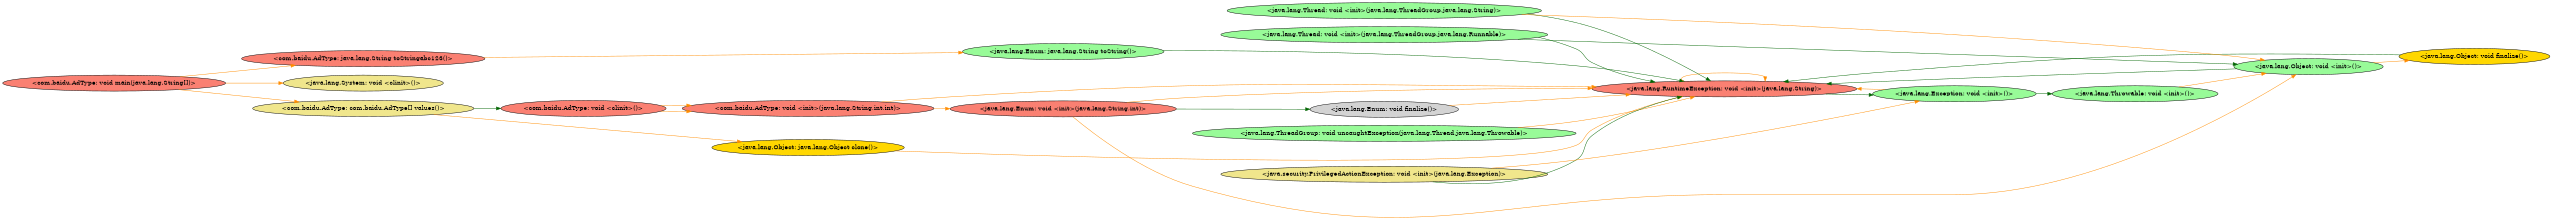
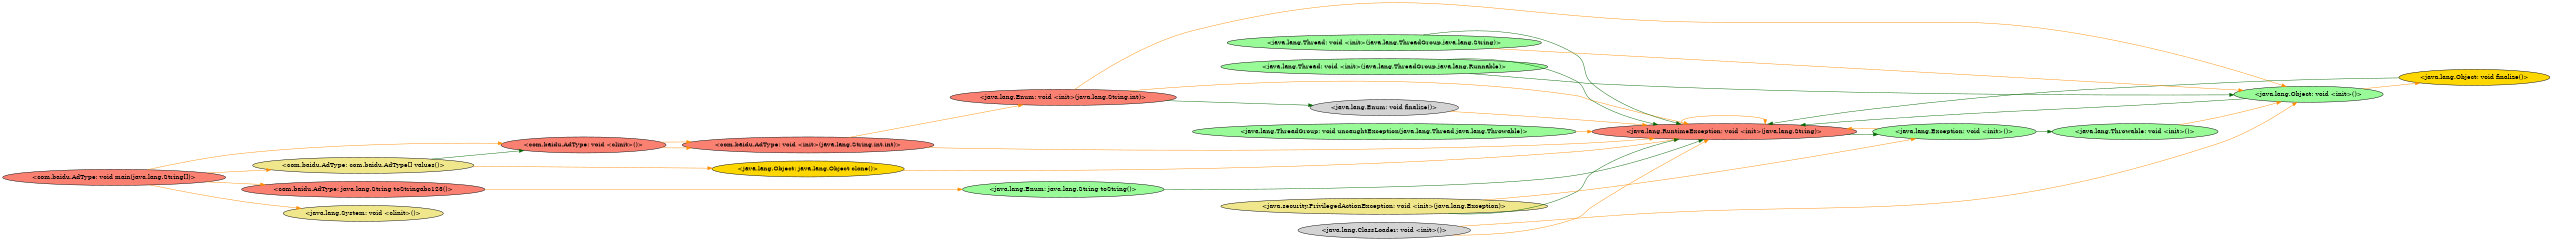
edge "<com.baidu.AdType: void main(java.lang.String[])>" -> "<com.baidu.AdType: void <clinit>()>": added
node "<java.lang.ClassLoader: void <init>()>": added
